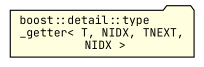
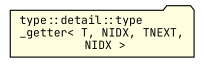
node "boost::detail::type _getter< T, NIDX, TNEXT, NIDX >": label "boost::detail::type _getter< T, NIDX, TNEXT, NIDX >" -> "type::detail::type _getter< T, NIDX, TNEXT, NIDX >"
